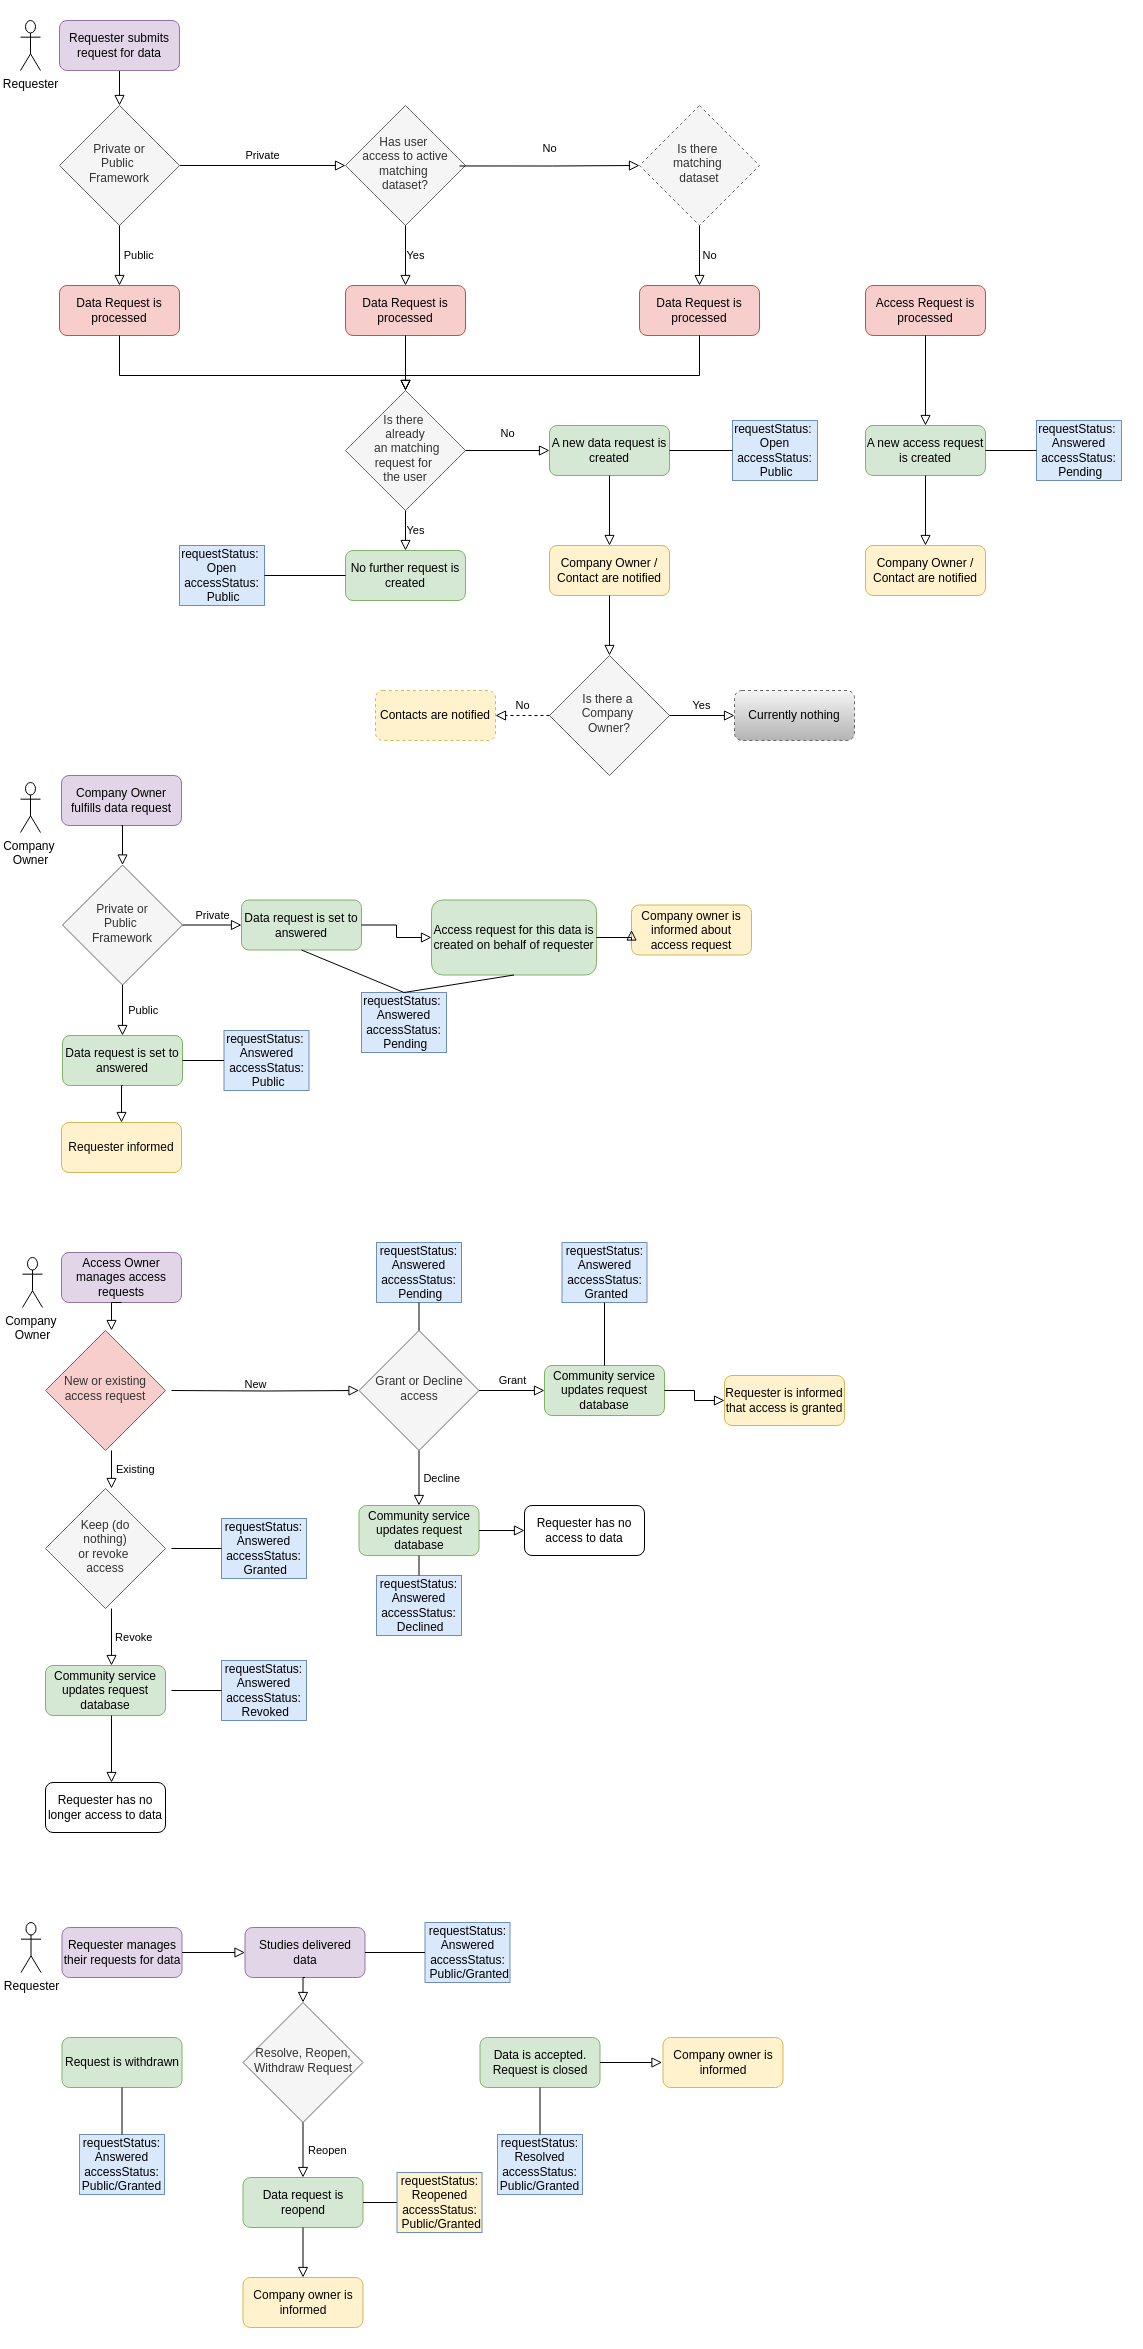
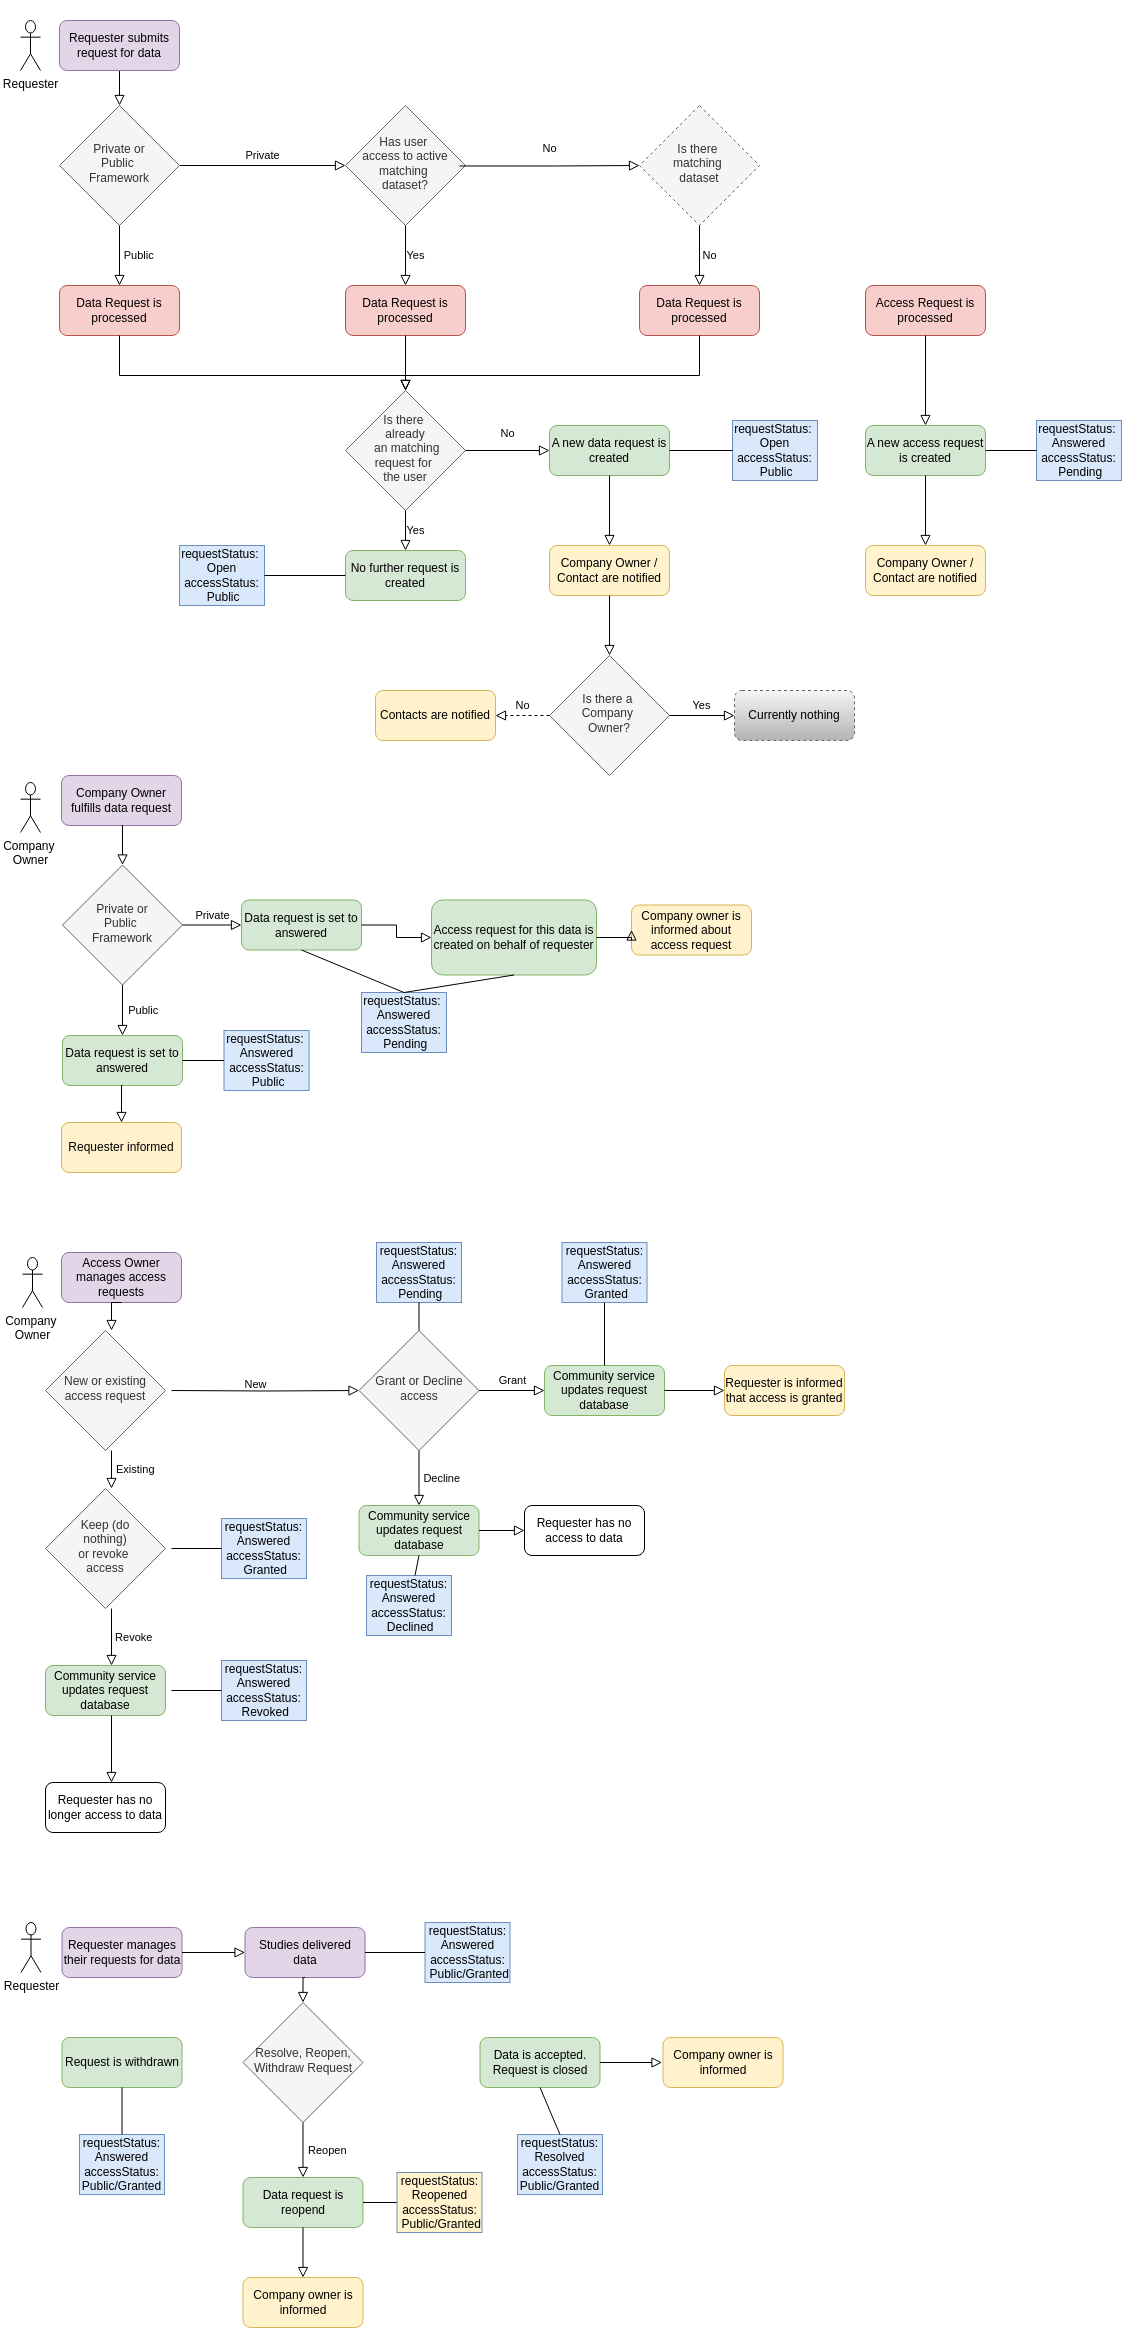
node "Contacts are notified": style dashed -> solid
node "New or existing access request": fillcolor #f8cecc -> #f5f5f5
node "Requester is informed that access is granted": moved (785, 1401) -> (785, 1391)
node "requestStatus: Answered accessStatus: Declined": moved (419, 1606) -> (409, 1606)
node "requestStatus: Resolved accessStatus: Public/Granted": moved (540, 2165) -> (560, 2165)
